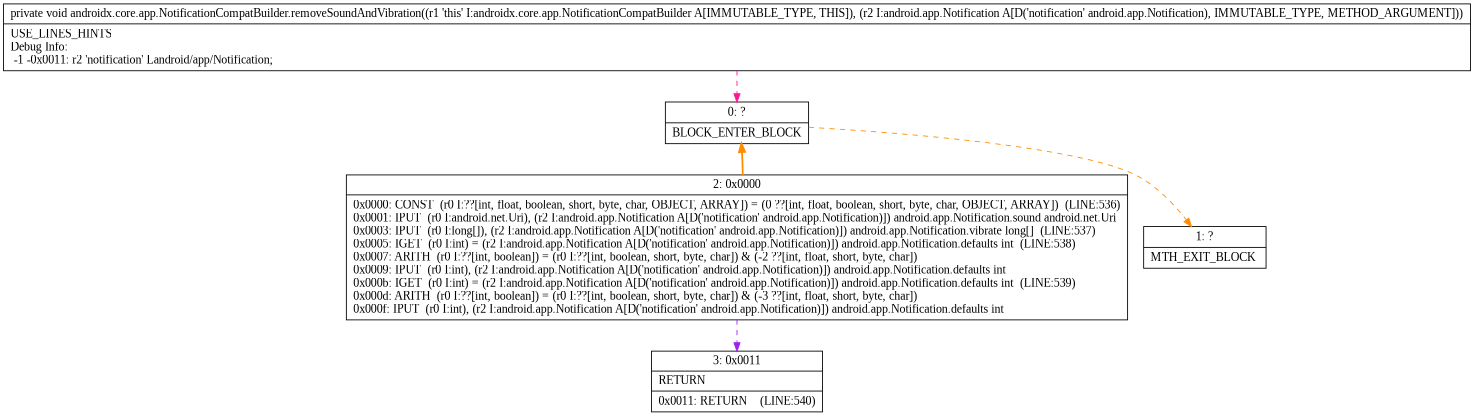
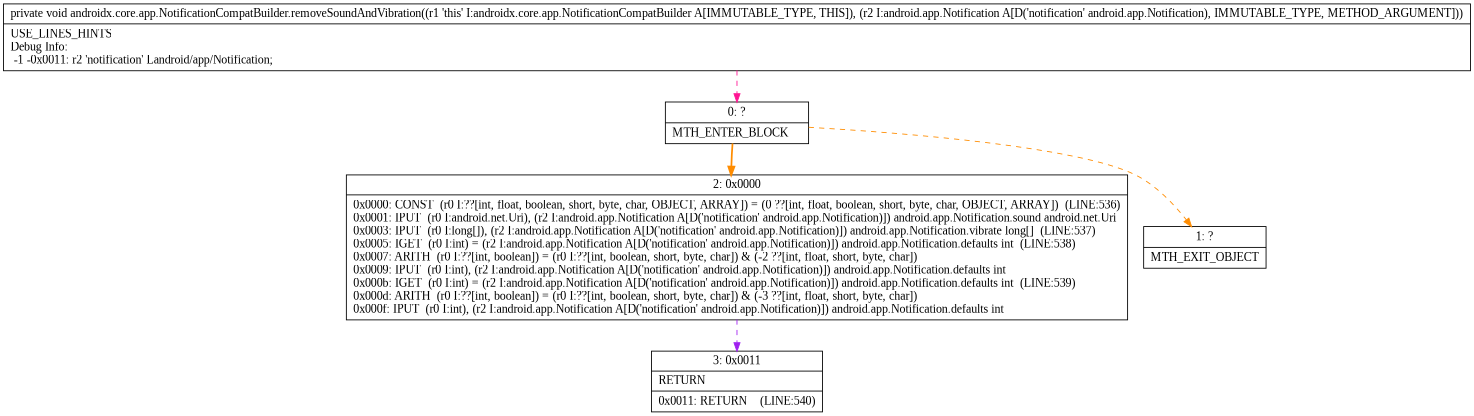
node "0: ?": text "BLOCK_ENTER_BLOCK" -> "MTH_ENTER_BLOCK"
edge "2: 0x0000" -> "0: ?": reversed
node "1: ?": text "MTH_EXIT_BLOCK" -> "MTH_EXIT_OBJECT"
